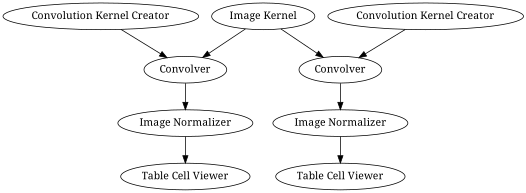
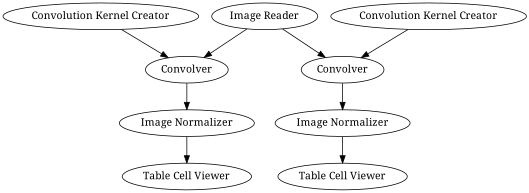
node "Image Kernel": label "Image Kernel" -> "Image Reader"
